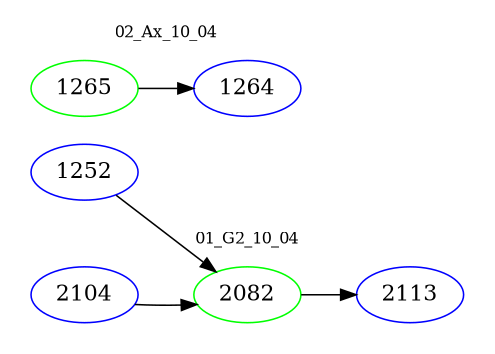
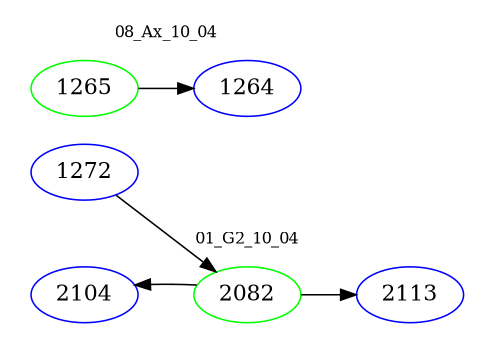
cluster "02_Ax_10_04": label "02_Ax_10_04" -> "08_Ax_10_04"
node "1252": label "1252" -> "1272"
edge "2104" -> "2082": reversed
